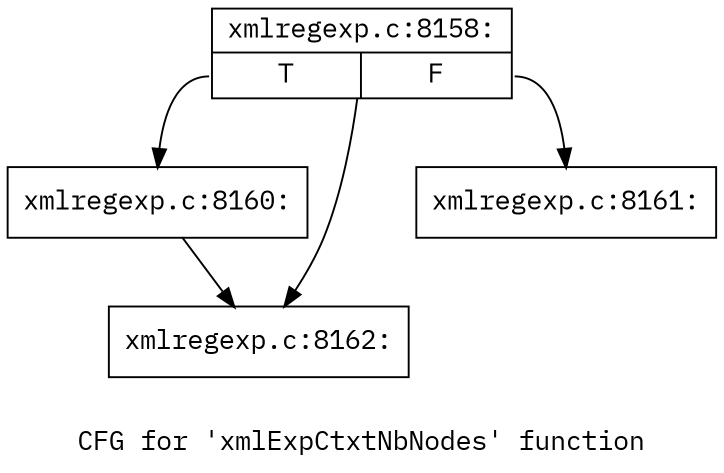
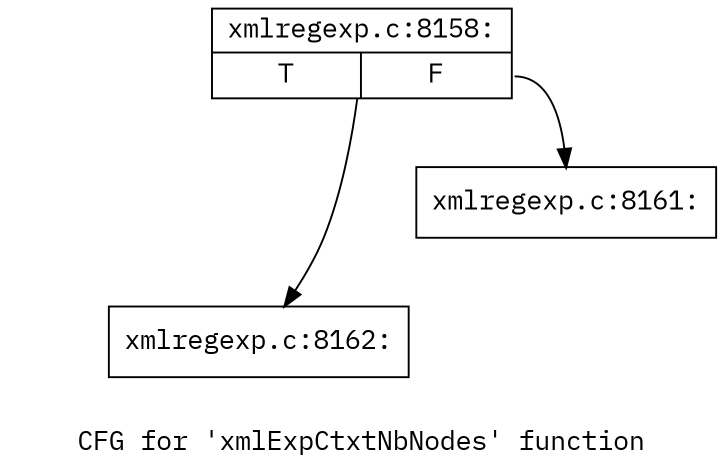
node "xmlregexp.c:8160:": removed
